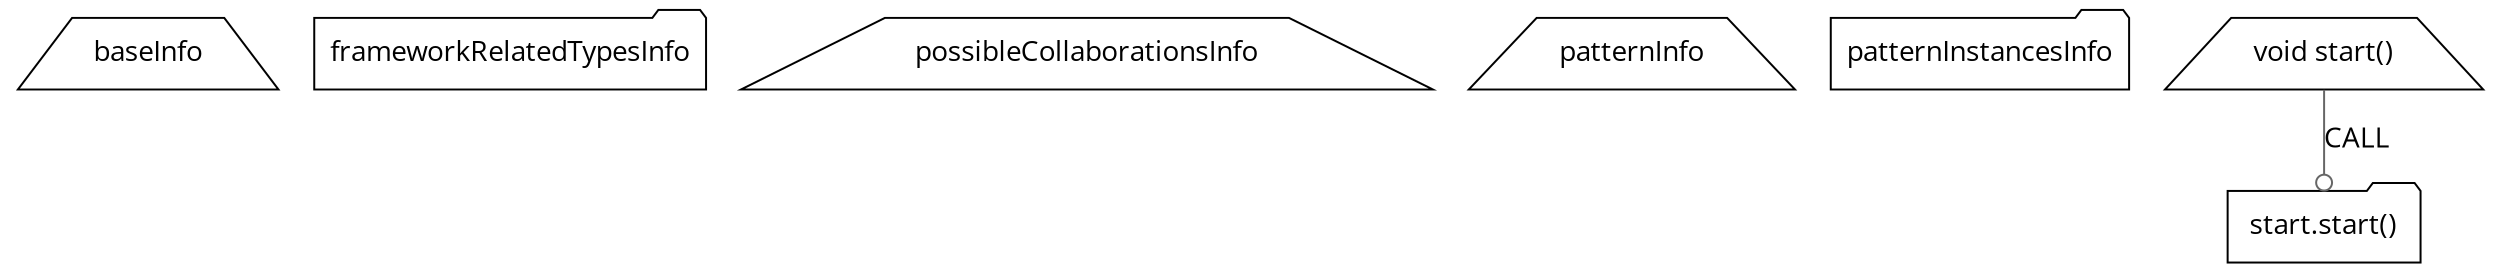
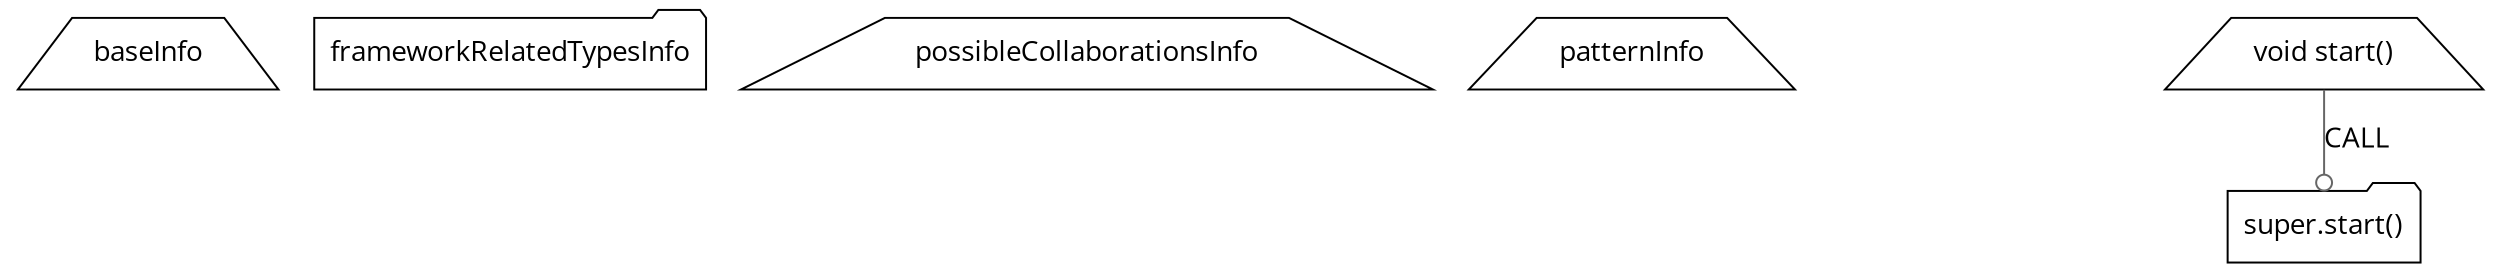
node "patternInstancesInfo": removed
node "start.start()": label "start.start()" -> "super.start()"
